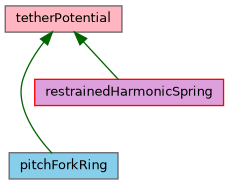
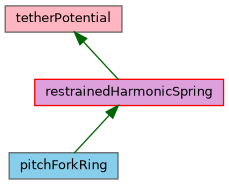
edge "pitchForkRing" -> "tetherPotential": now "pitchForkRing" -> "restrainedHarmonicSpring"
